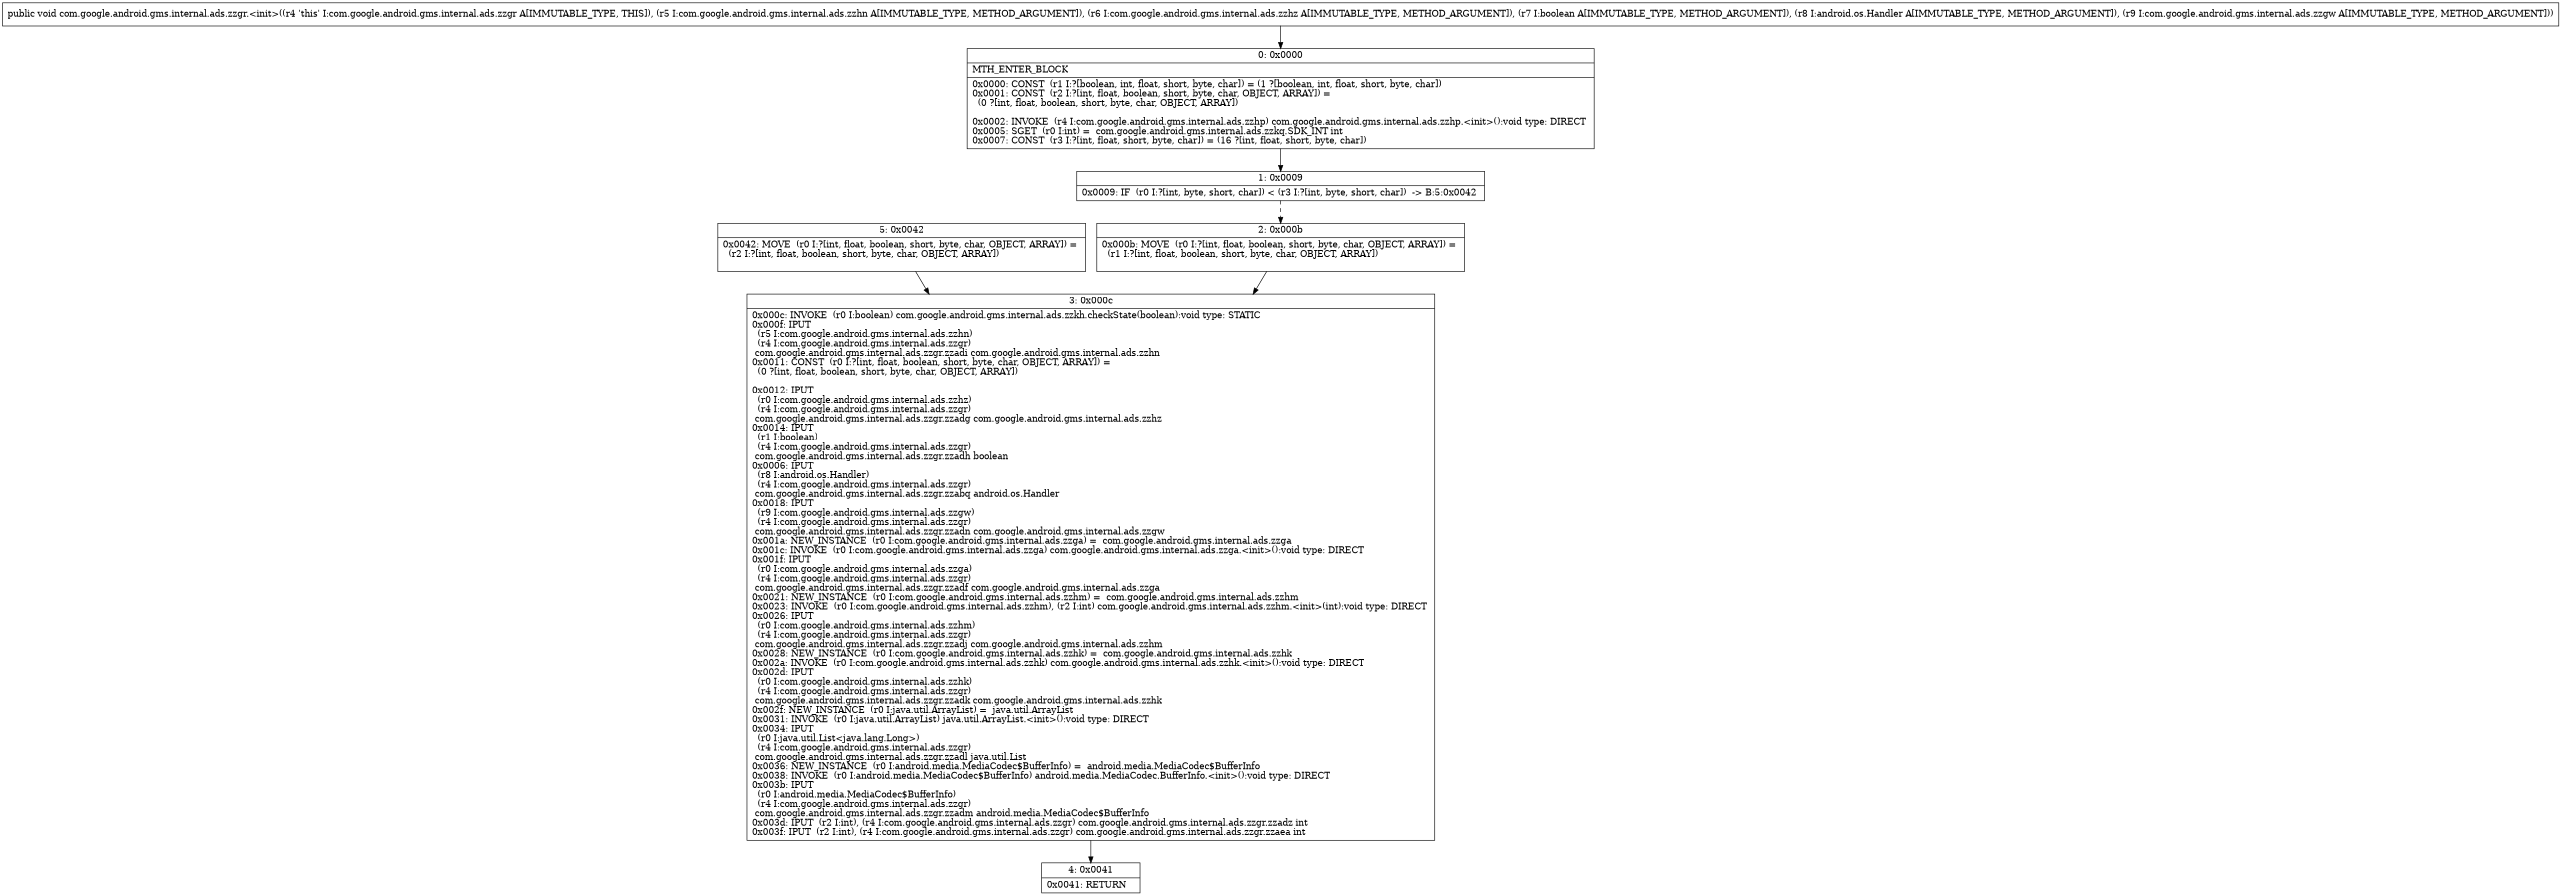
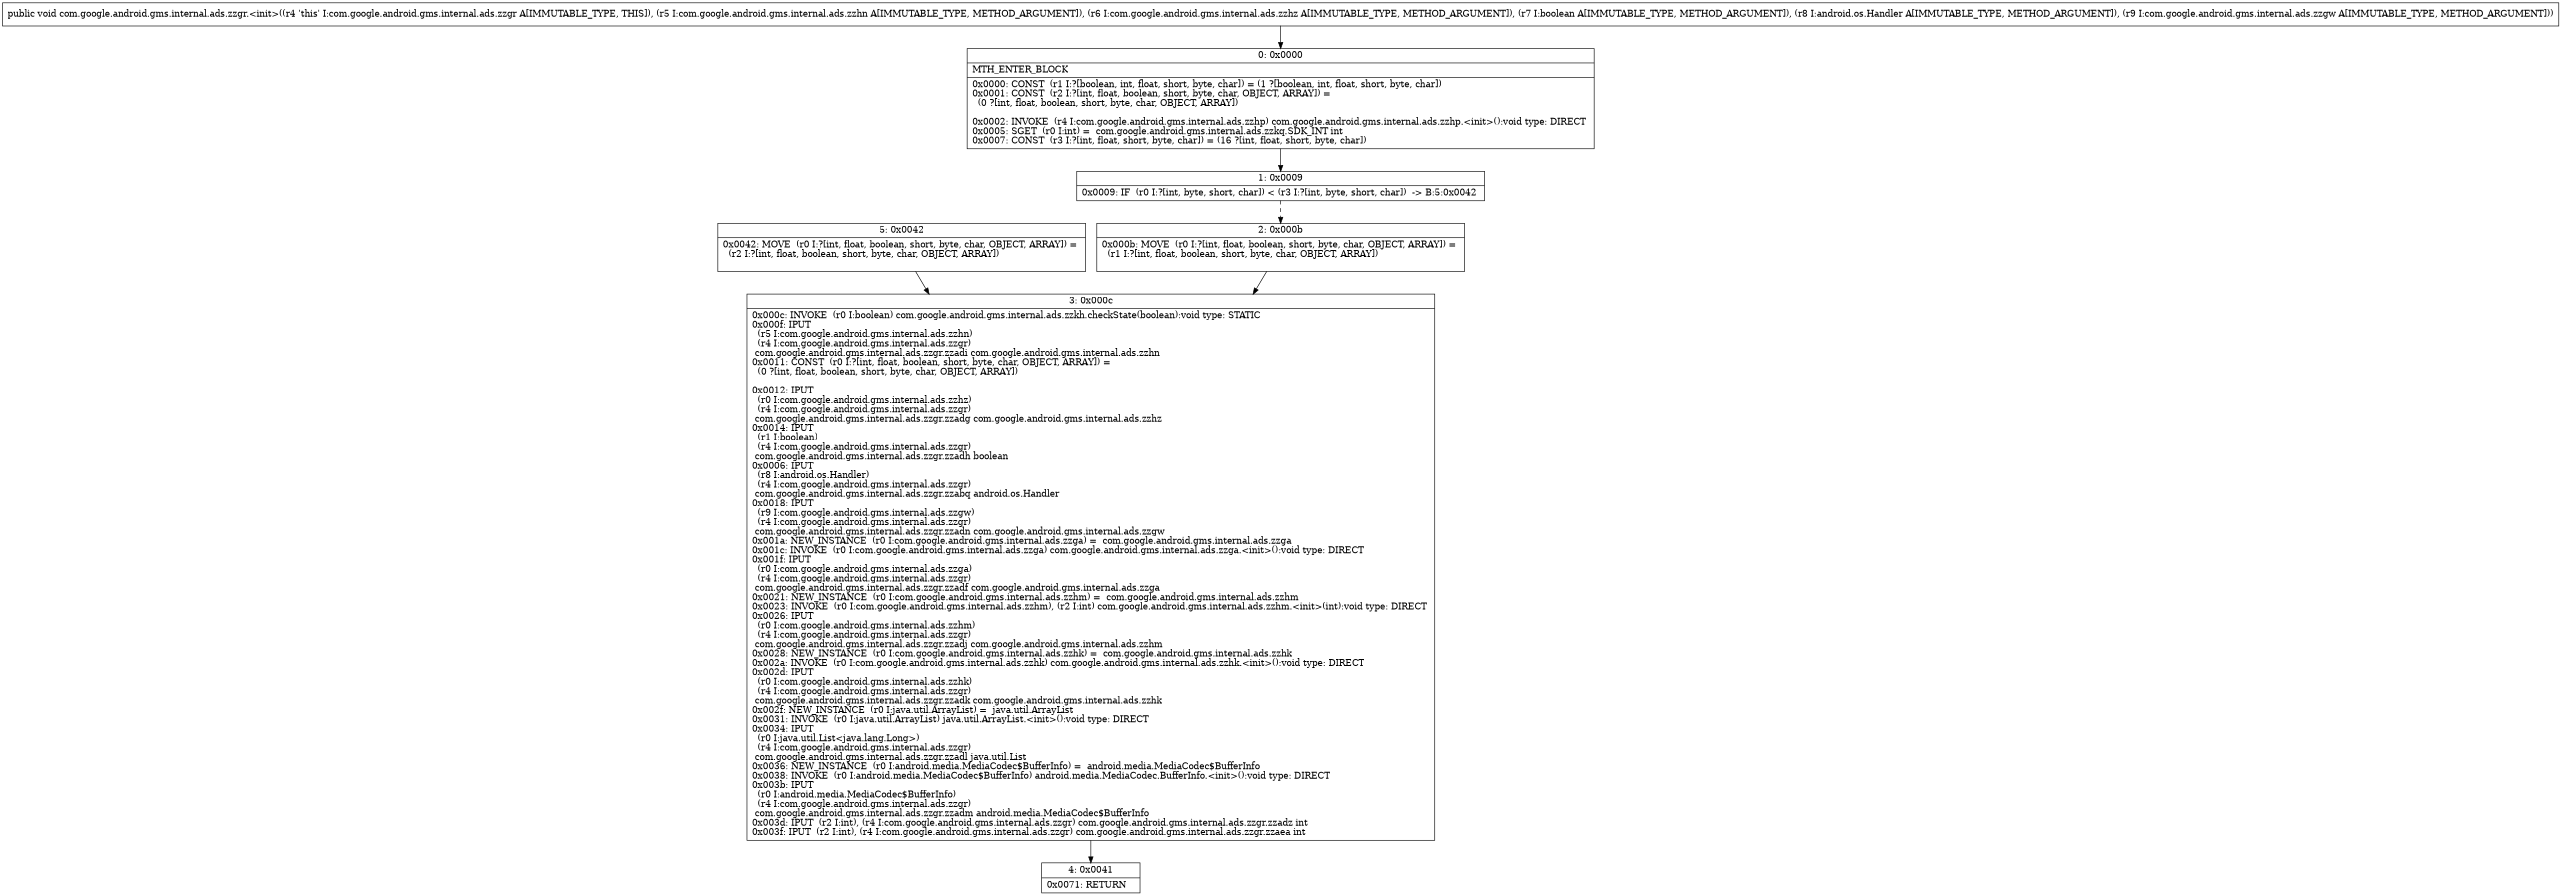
node "4: 0x0041": text "0x0041: RETURN" -> "0x0071: RETURN"
